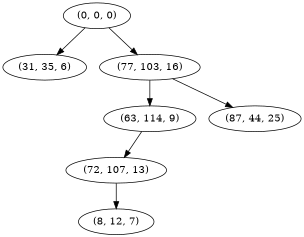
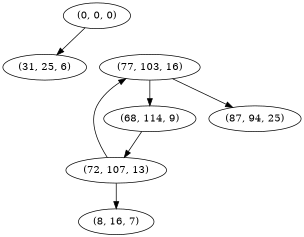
edge "(0, 0, 0)" -> "(77, 103, 16)": now "(72, 107, 13)" -> "(77, 103, 16)"
node "(31, 35, 6)": label "(31, 35, 6)" -> "(31, 25, 6)"
node "(63, 114, 9)": label "(63, 114, 9)" -> "(68, 114, 9)"
node "(87, 44, 25)": label "(87, 44, 25)" -> "(87, 94, 25)"
node "(8, 12, 7)": label "(8, 12, 7)" -> "(8, 16, 7)"
